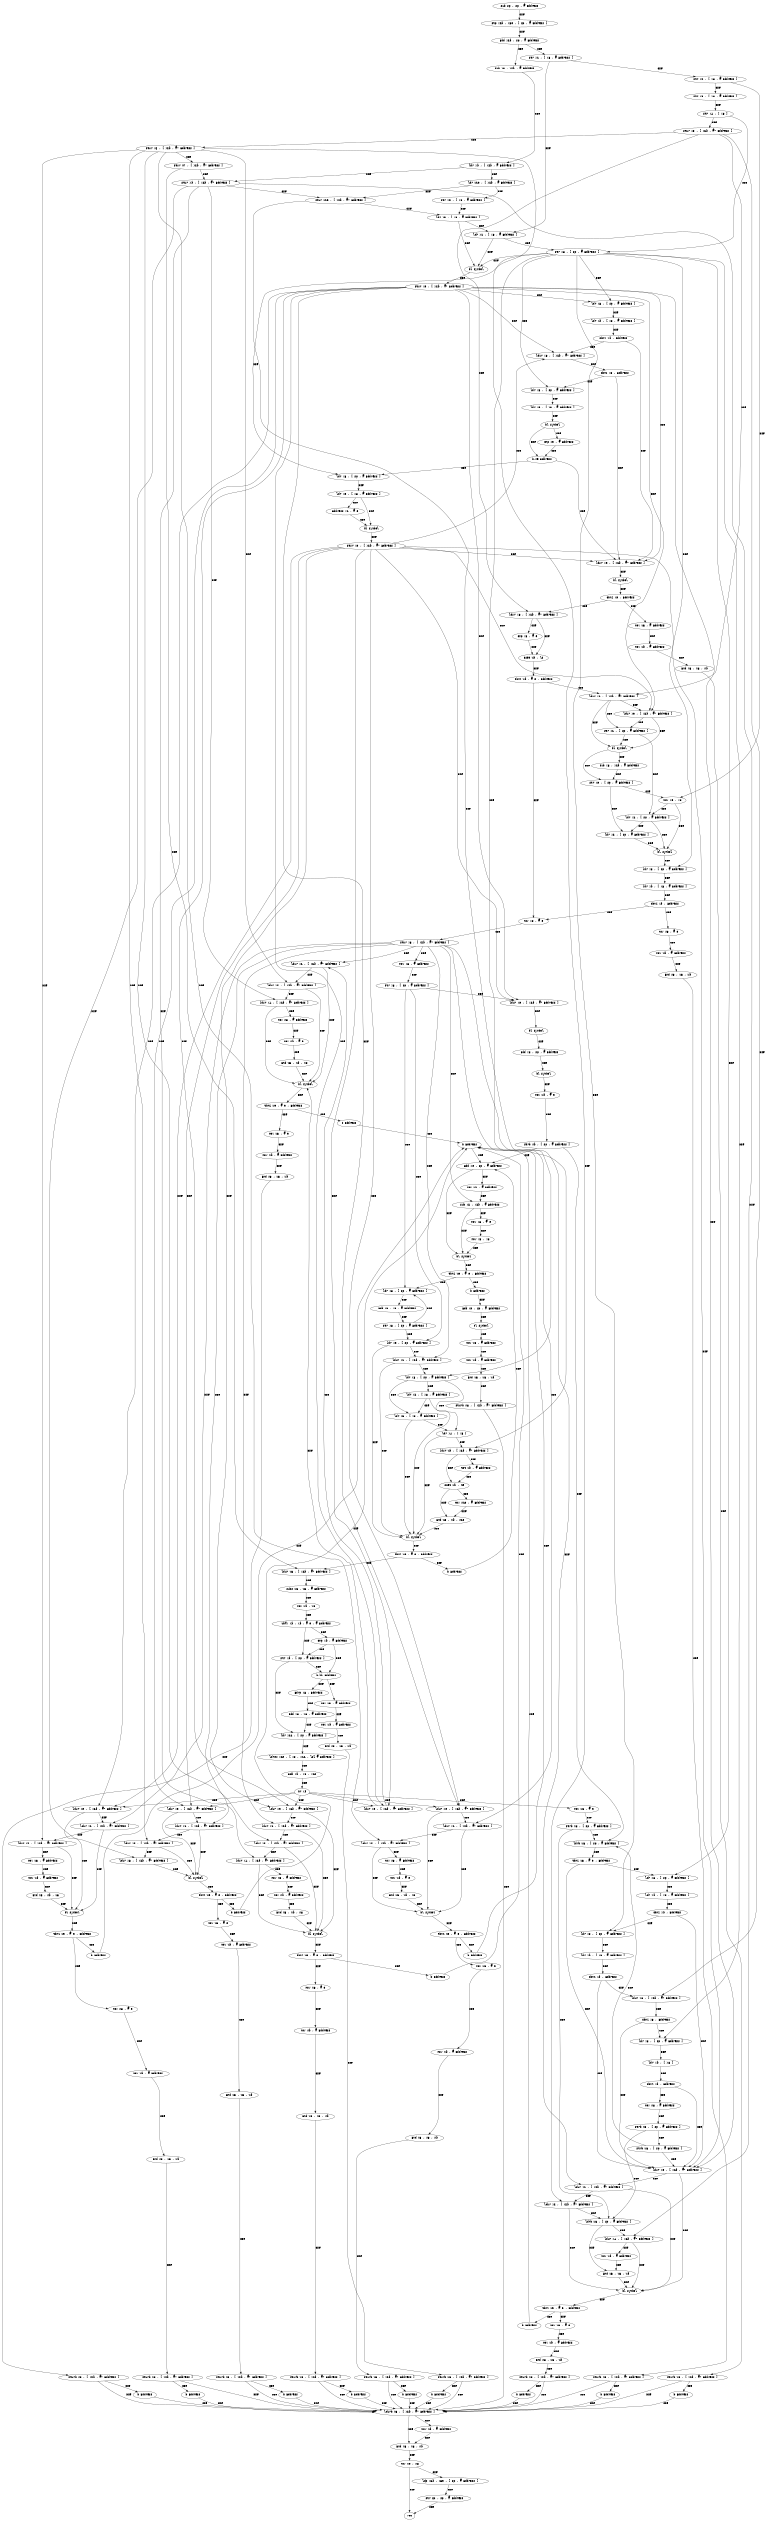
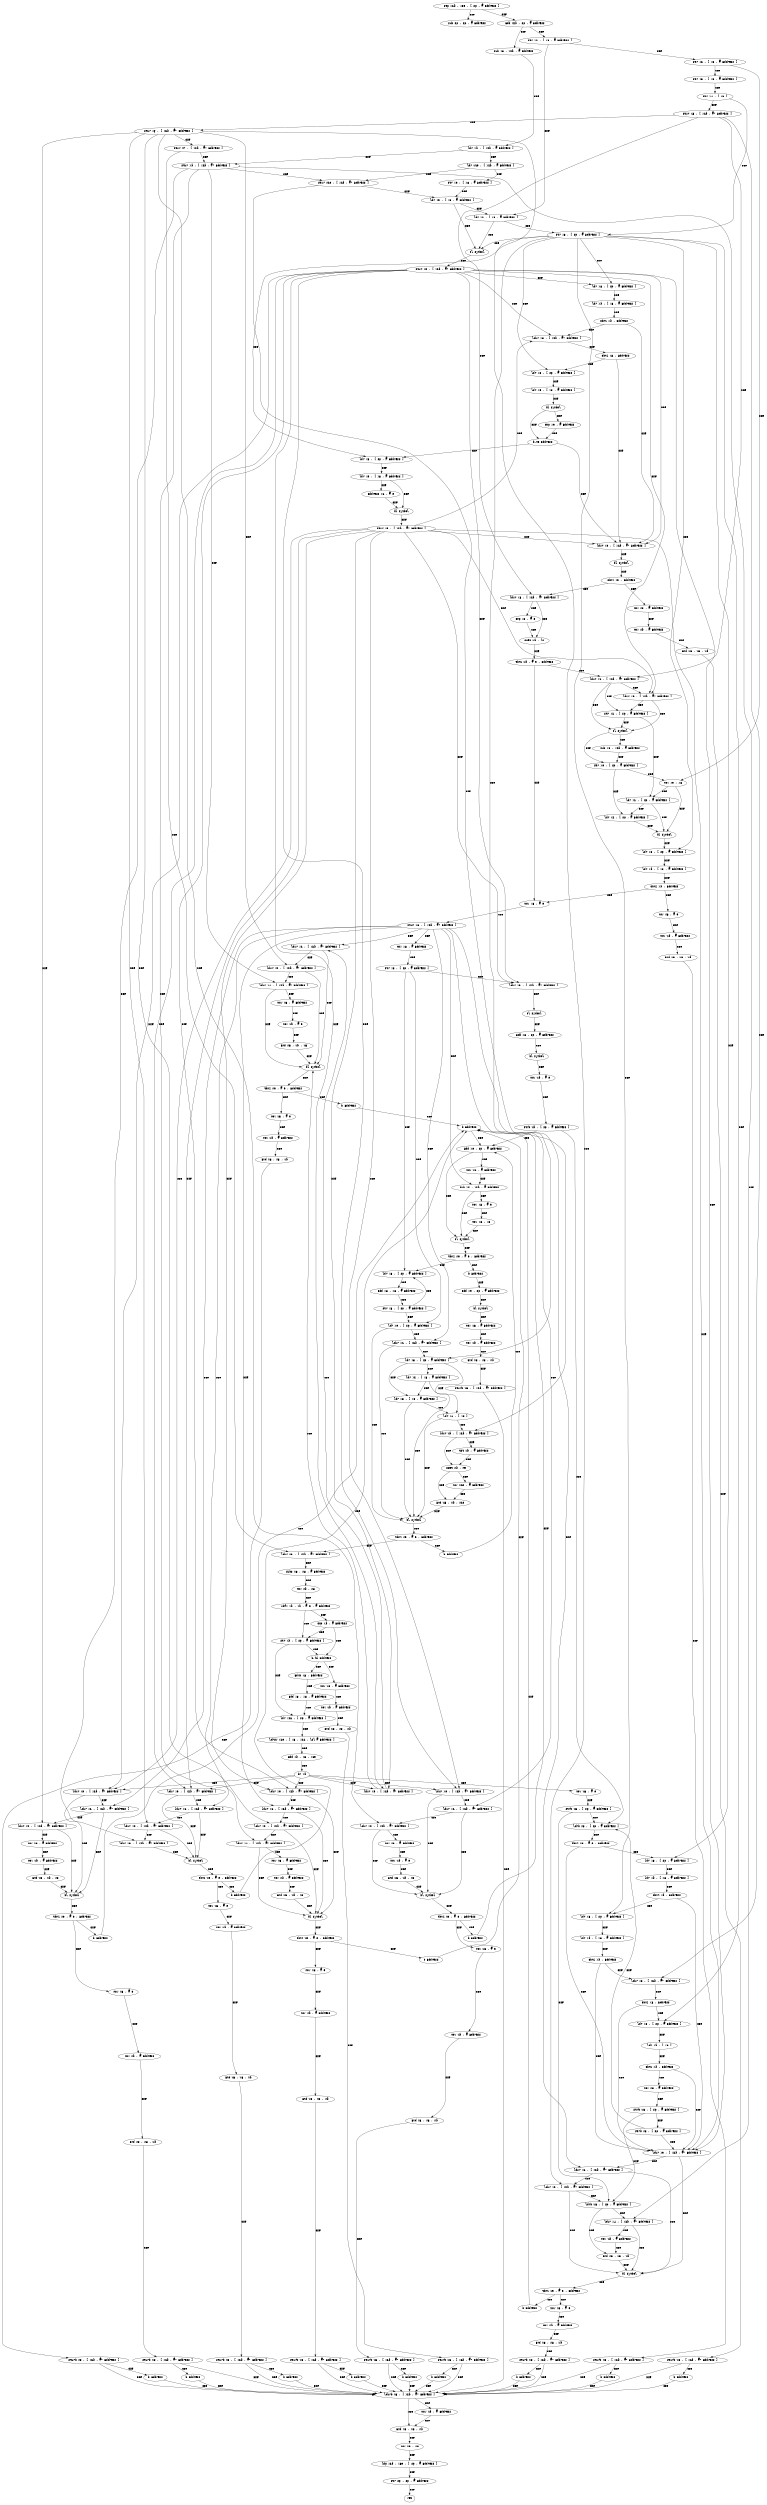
edge "sub sp , sp , # address" -> "stp x29 , x30 , [ sp , # address ]": reversed
edge "mov w0 , w8" -> "ret": removed, label "DFG"
